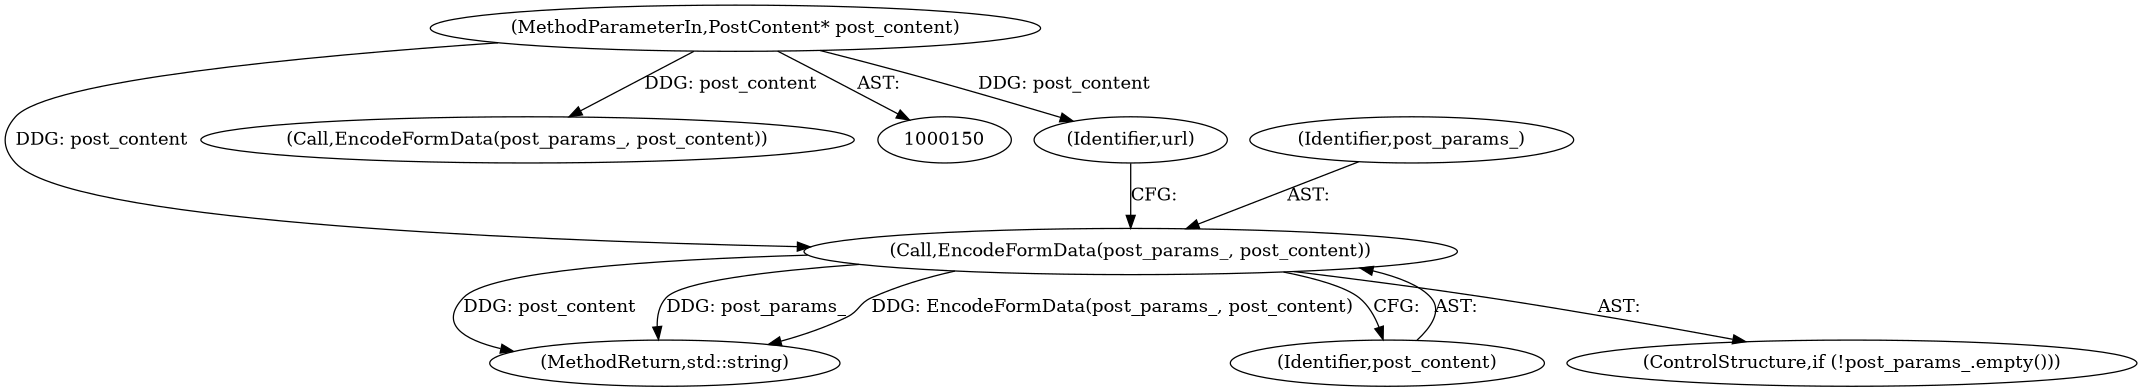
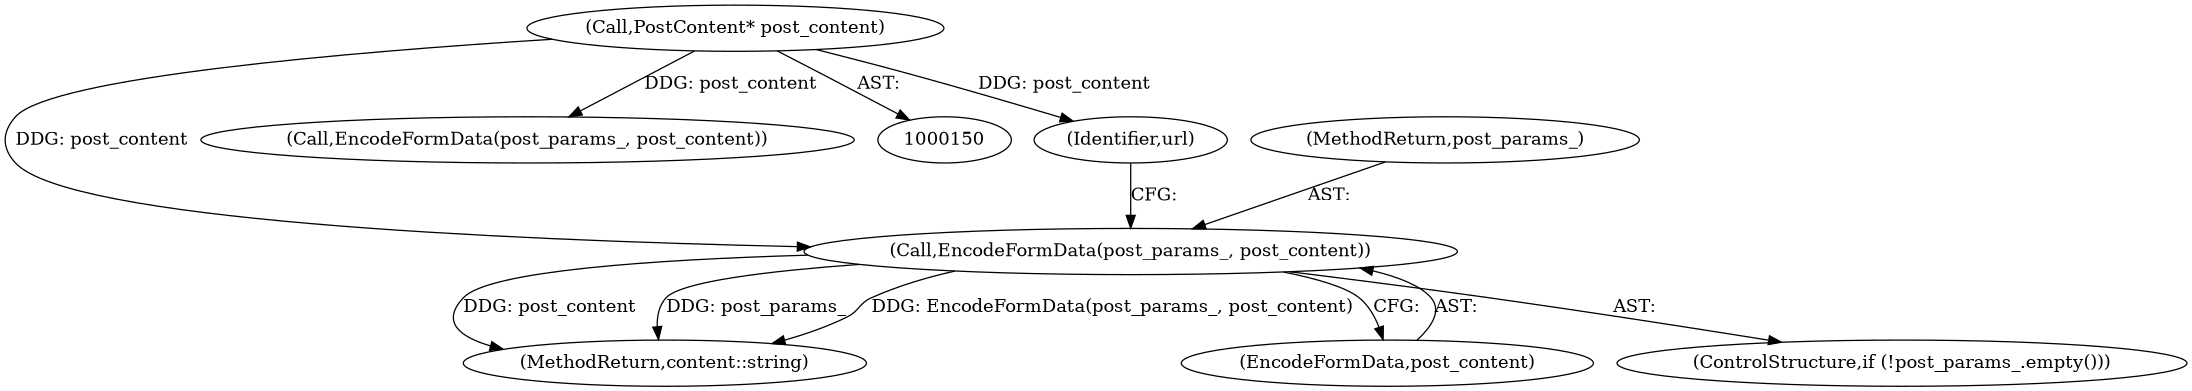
node "(MethodParameterIn,PostContent* post_content)": label "(MethodParameterIn,PostContent* post_content)" -> "(Call,PostContent* post_content)"
node "(Identifier,post_params_)": label "(Identifier,post_params_)" -> "(MethodReturn,post_params_)"
node "(MethodReturn,std::string)": label "(MethodReturn,std::string)" -> "(MethodReturn,content::string)"
node "(Identifier,post_content)": label "(Identifier,post_content)" -> "(EncodeFormData,post_content)"
